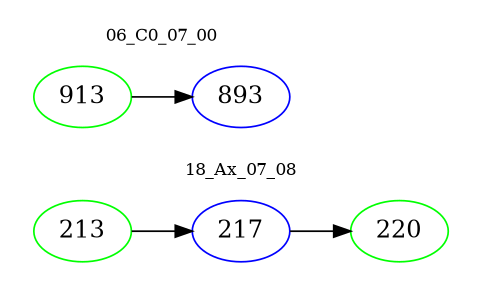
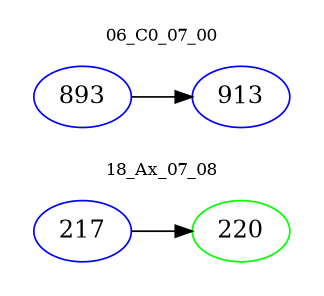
node "913": color green -> blue
edge "913" -> "893": reversed
node "213": removed
